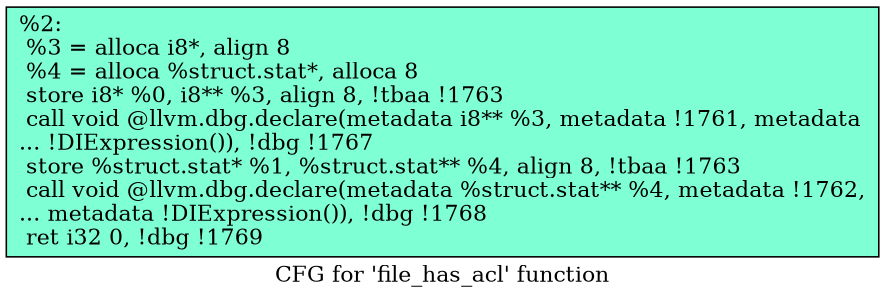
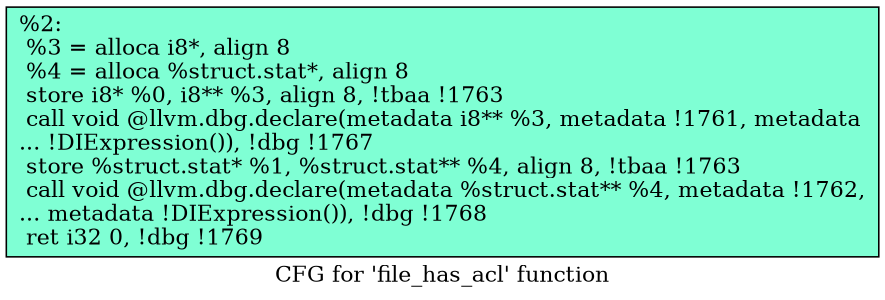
node "%2:": text "%4 = alloca %struct.stat*, alloca 8" -> "%4 = alloca %struct.stat*, align 8"
